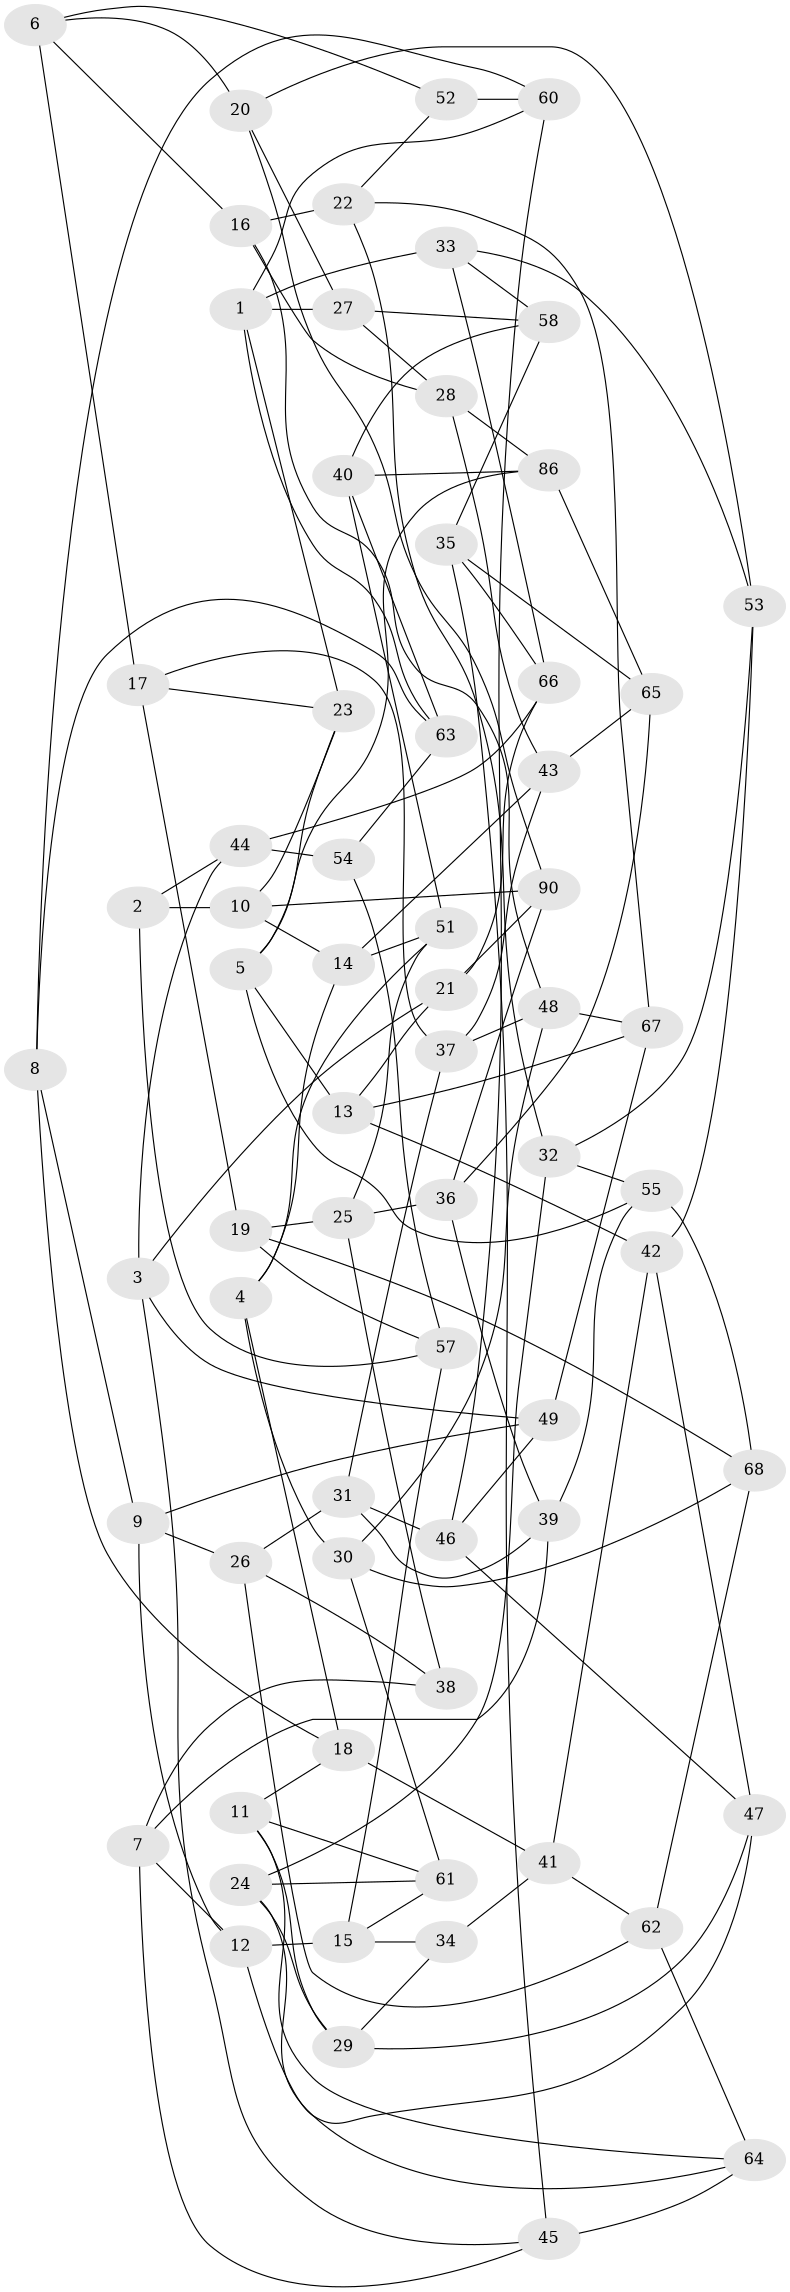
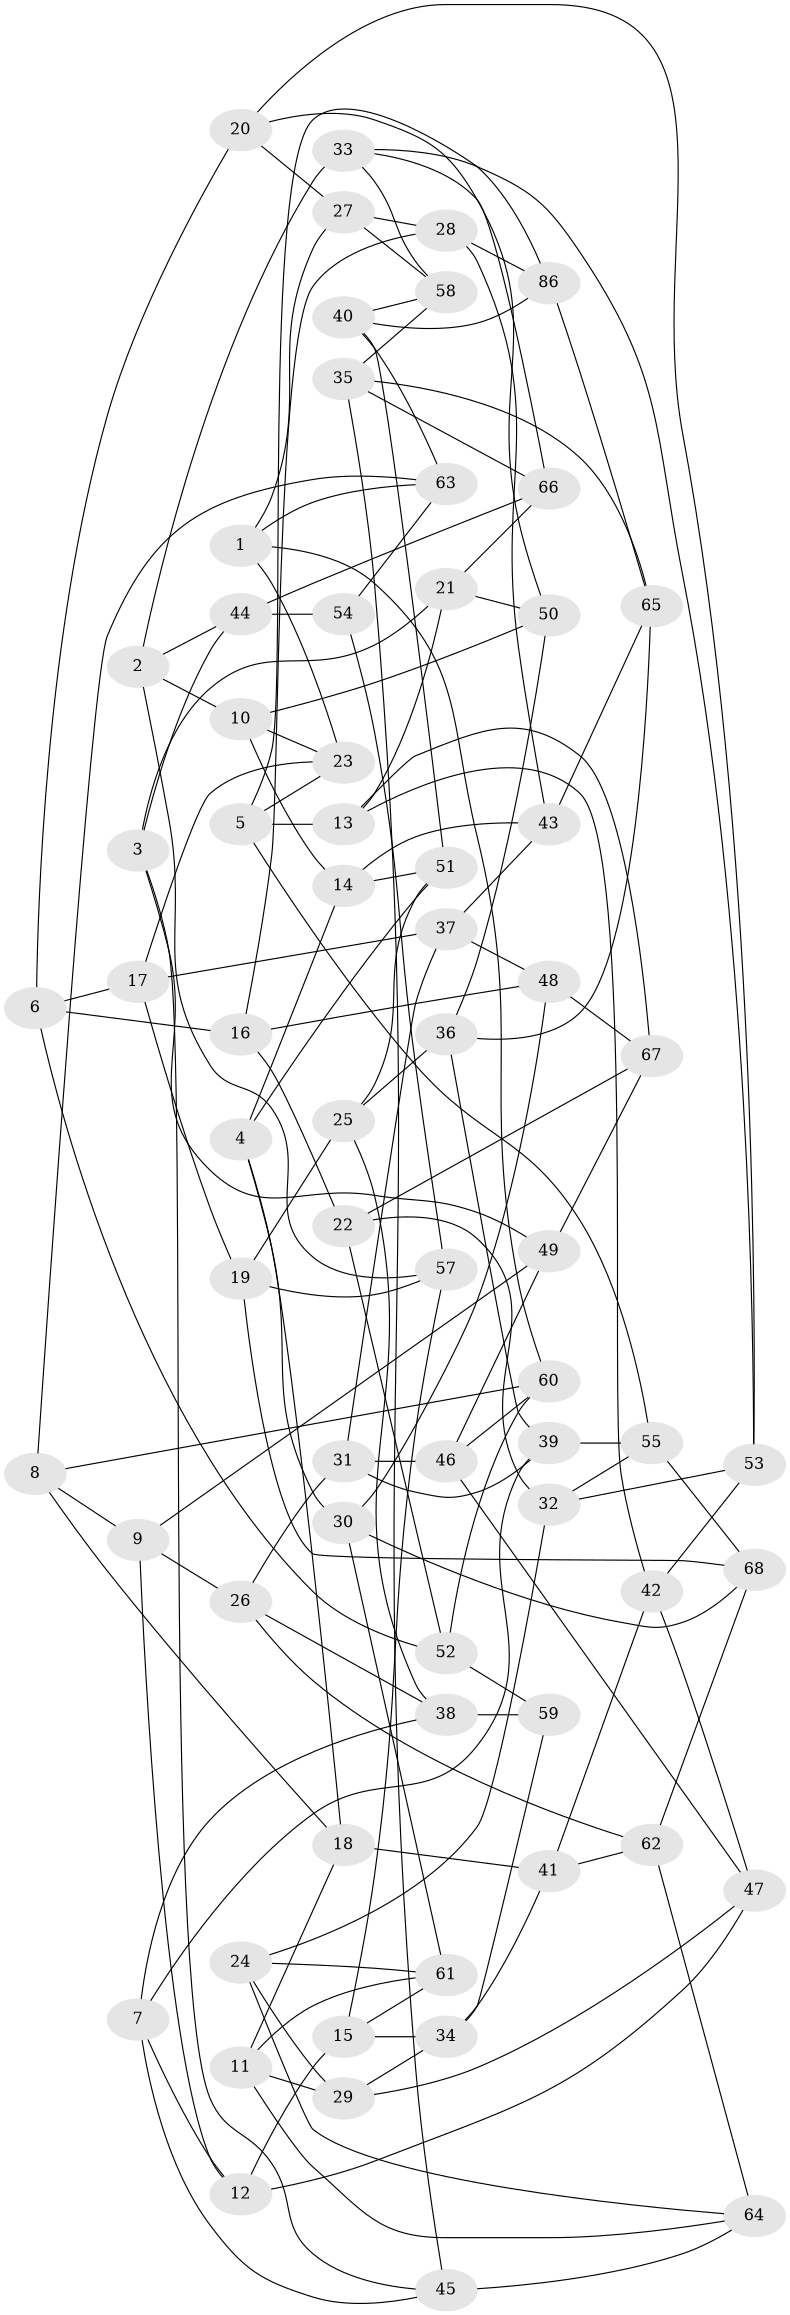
edge "33" -- "1": now "33" -- "2"
node "90": label "90" -> "50"
node "59": added
